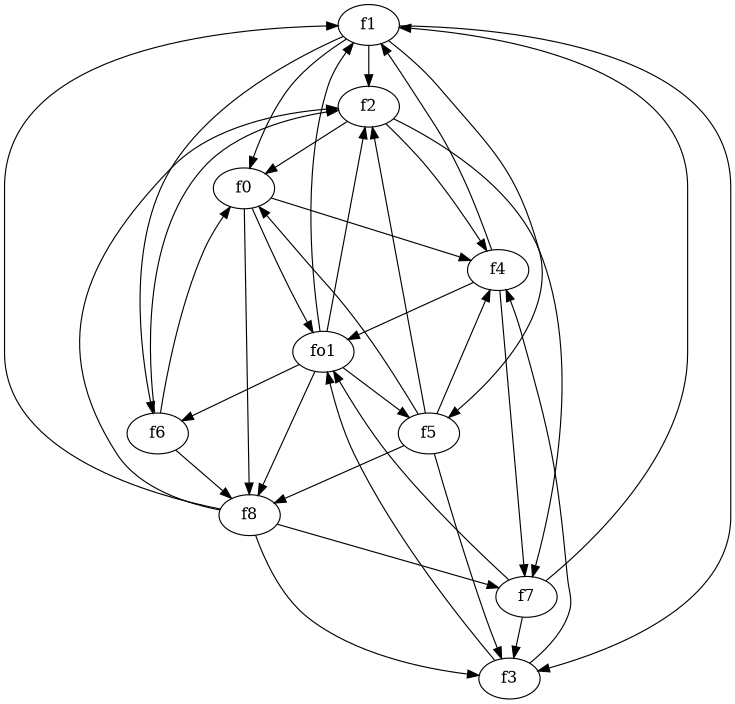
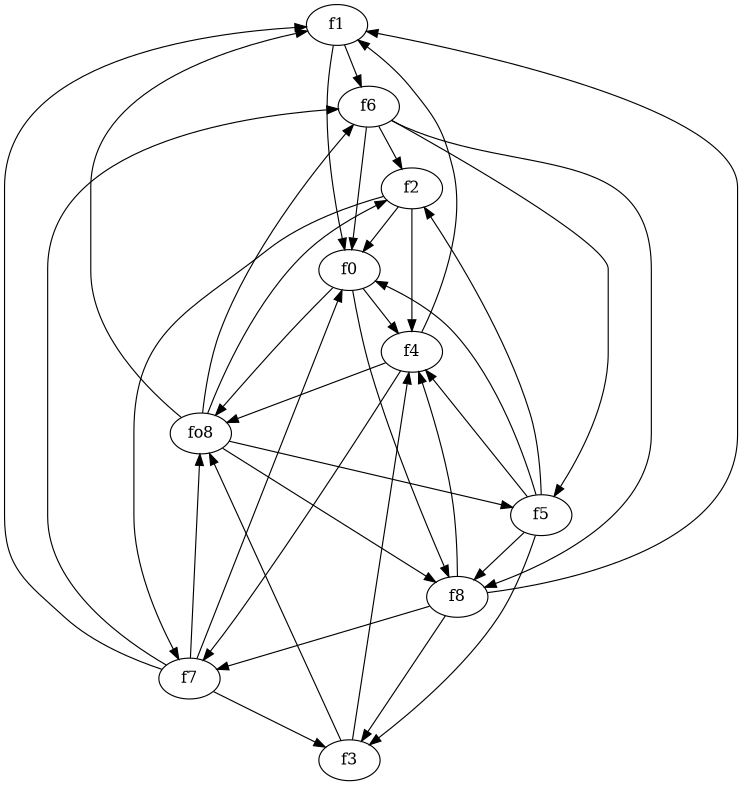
edge "f1" -> "f2": removed
edge "f1" -> "f5": now "f6" -> "f5"
edge "f1" -> "f3": removed
edge "f8" -> "f2": now "f8" -> "f4"
edge "f7" -> "f6": added
node "fo1": label "fo1" -> "fo8"
edge "f7" -> "f0": added
